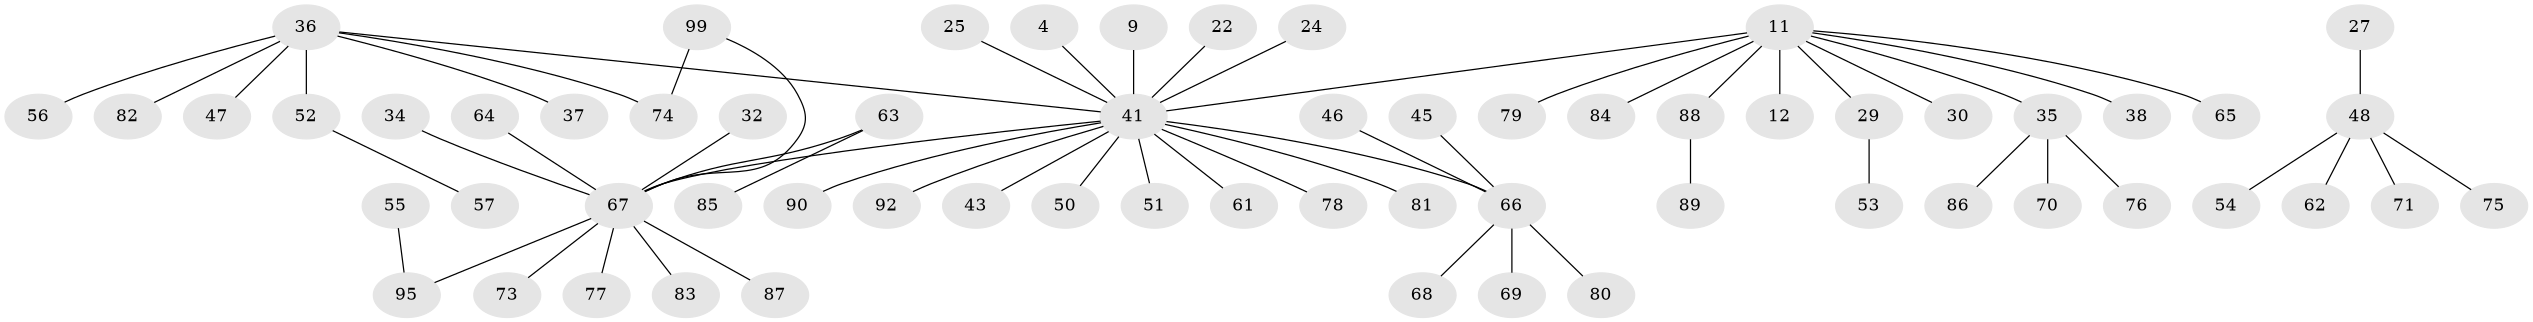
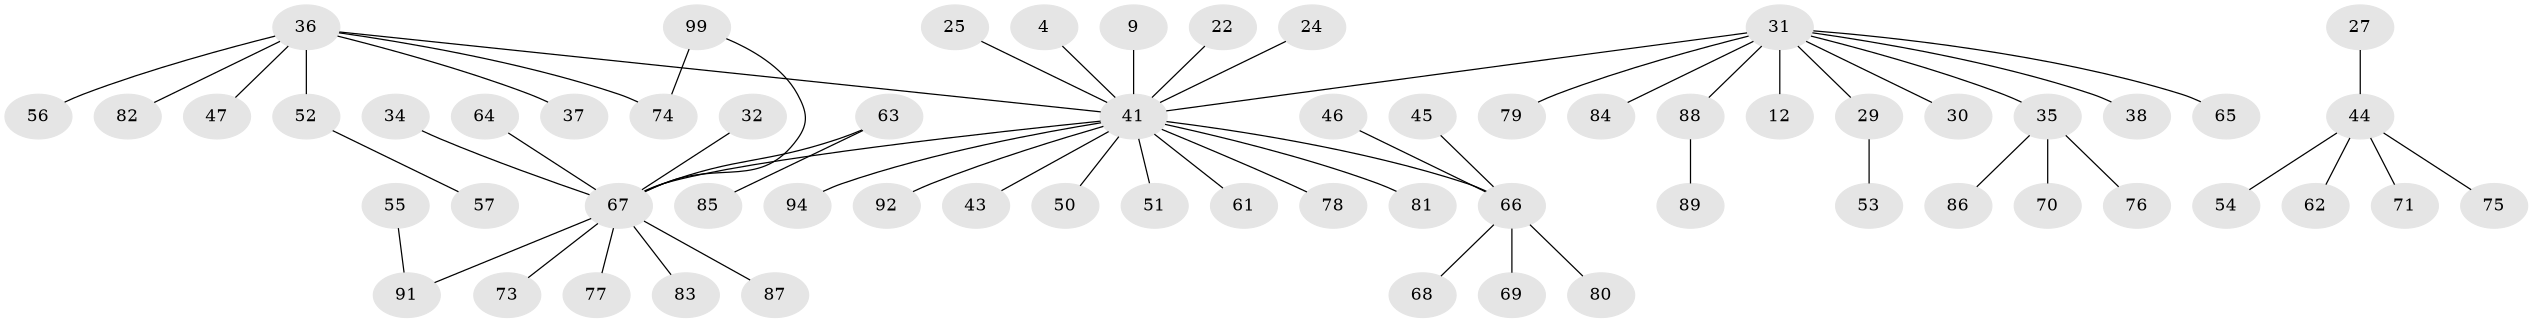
node "11": label "11" -> "31"
node "48": label "48" -> "44"
node "90": label "90" -> "94"
node "95": label "95" -> "91"
